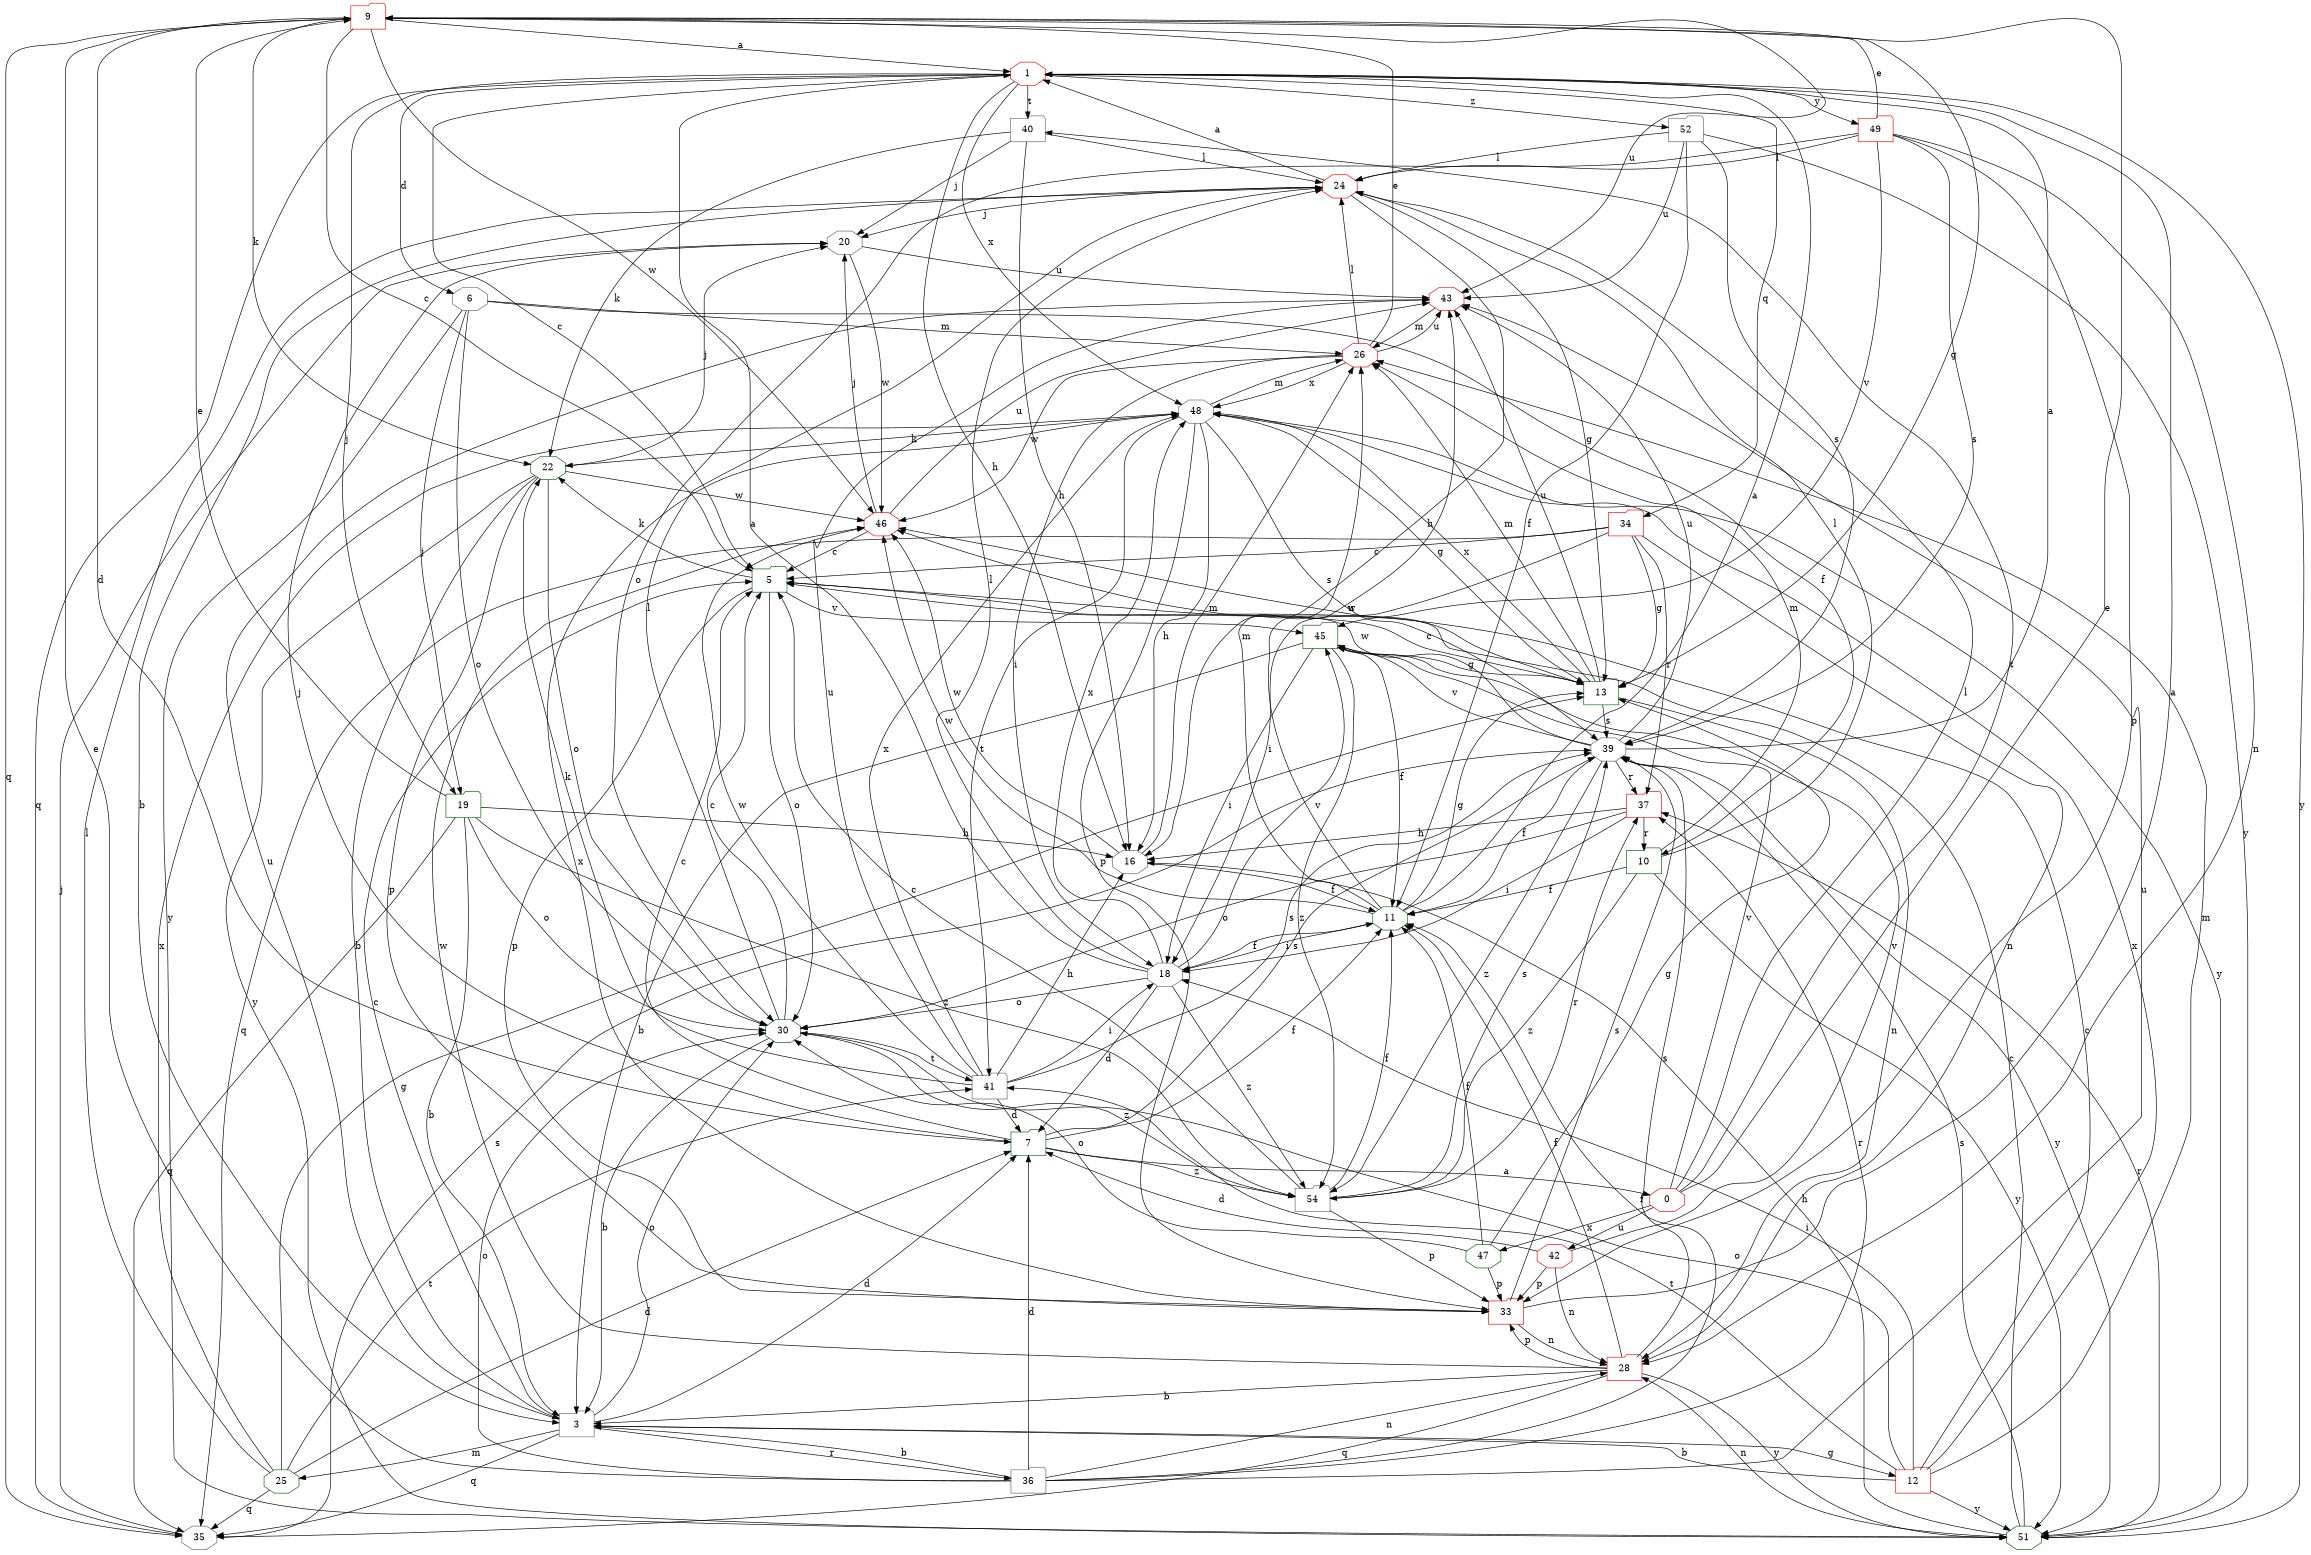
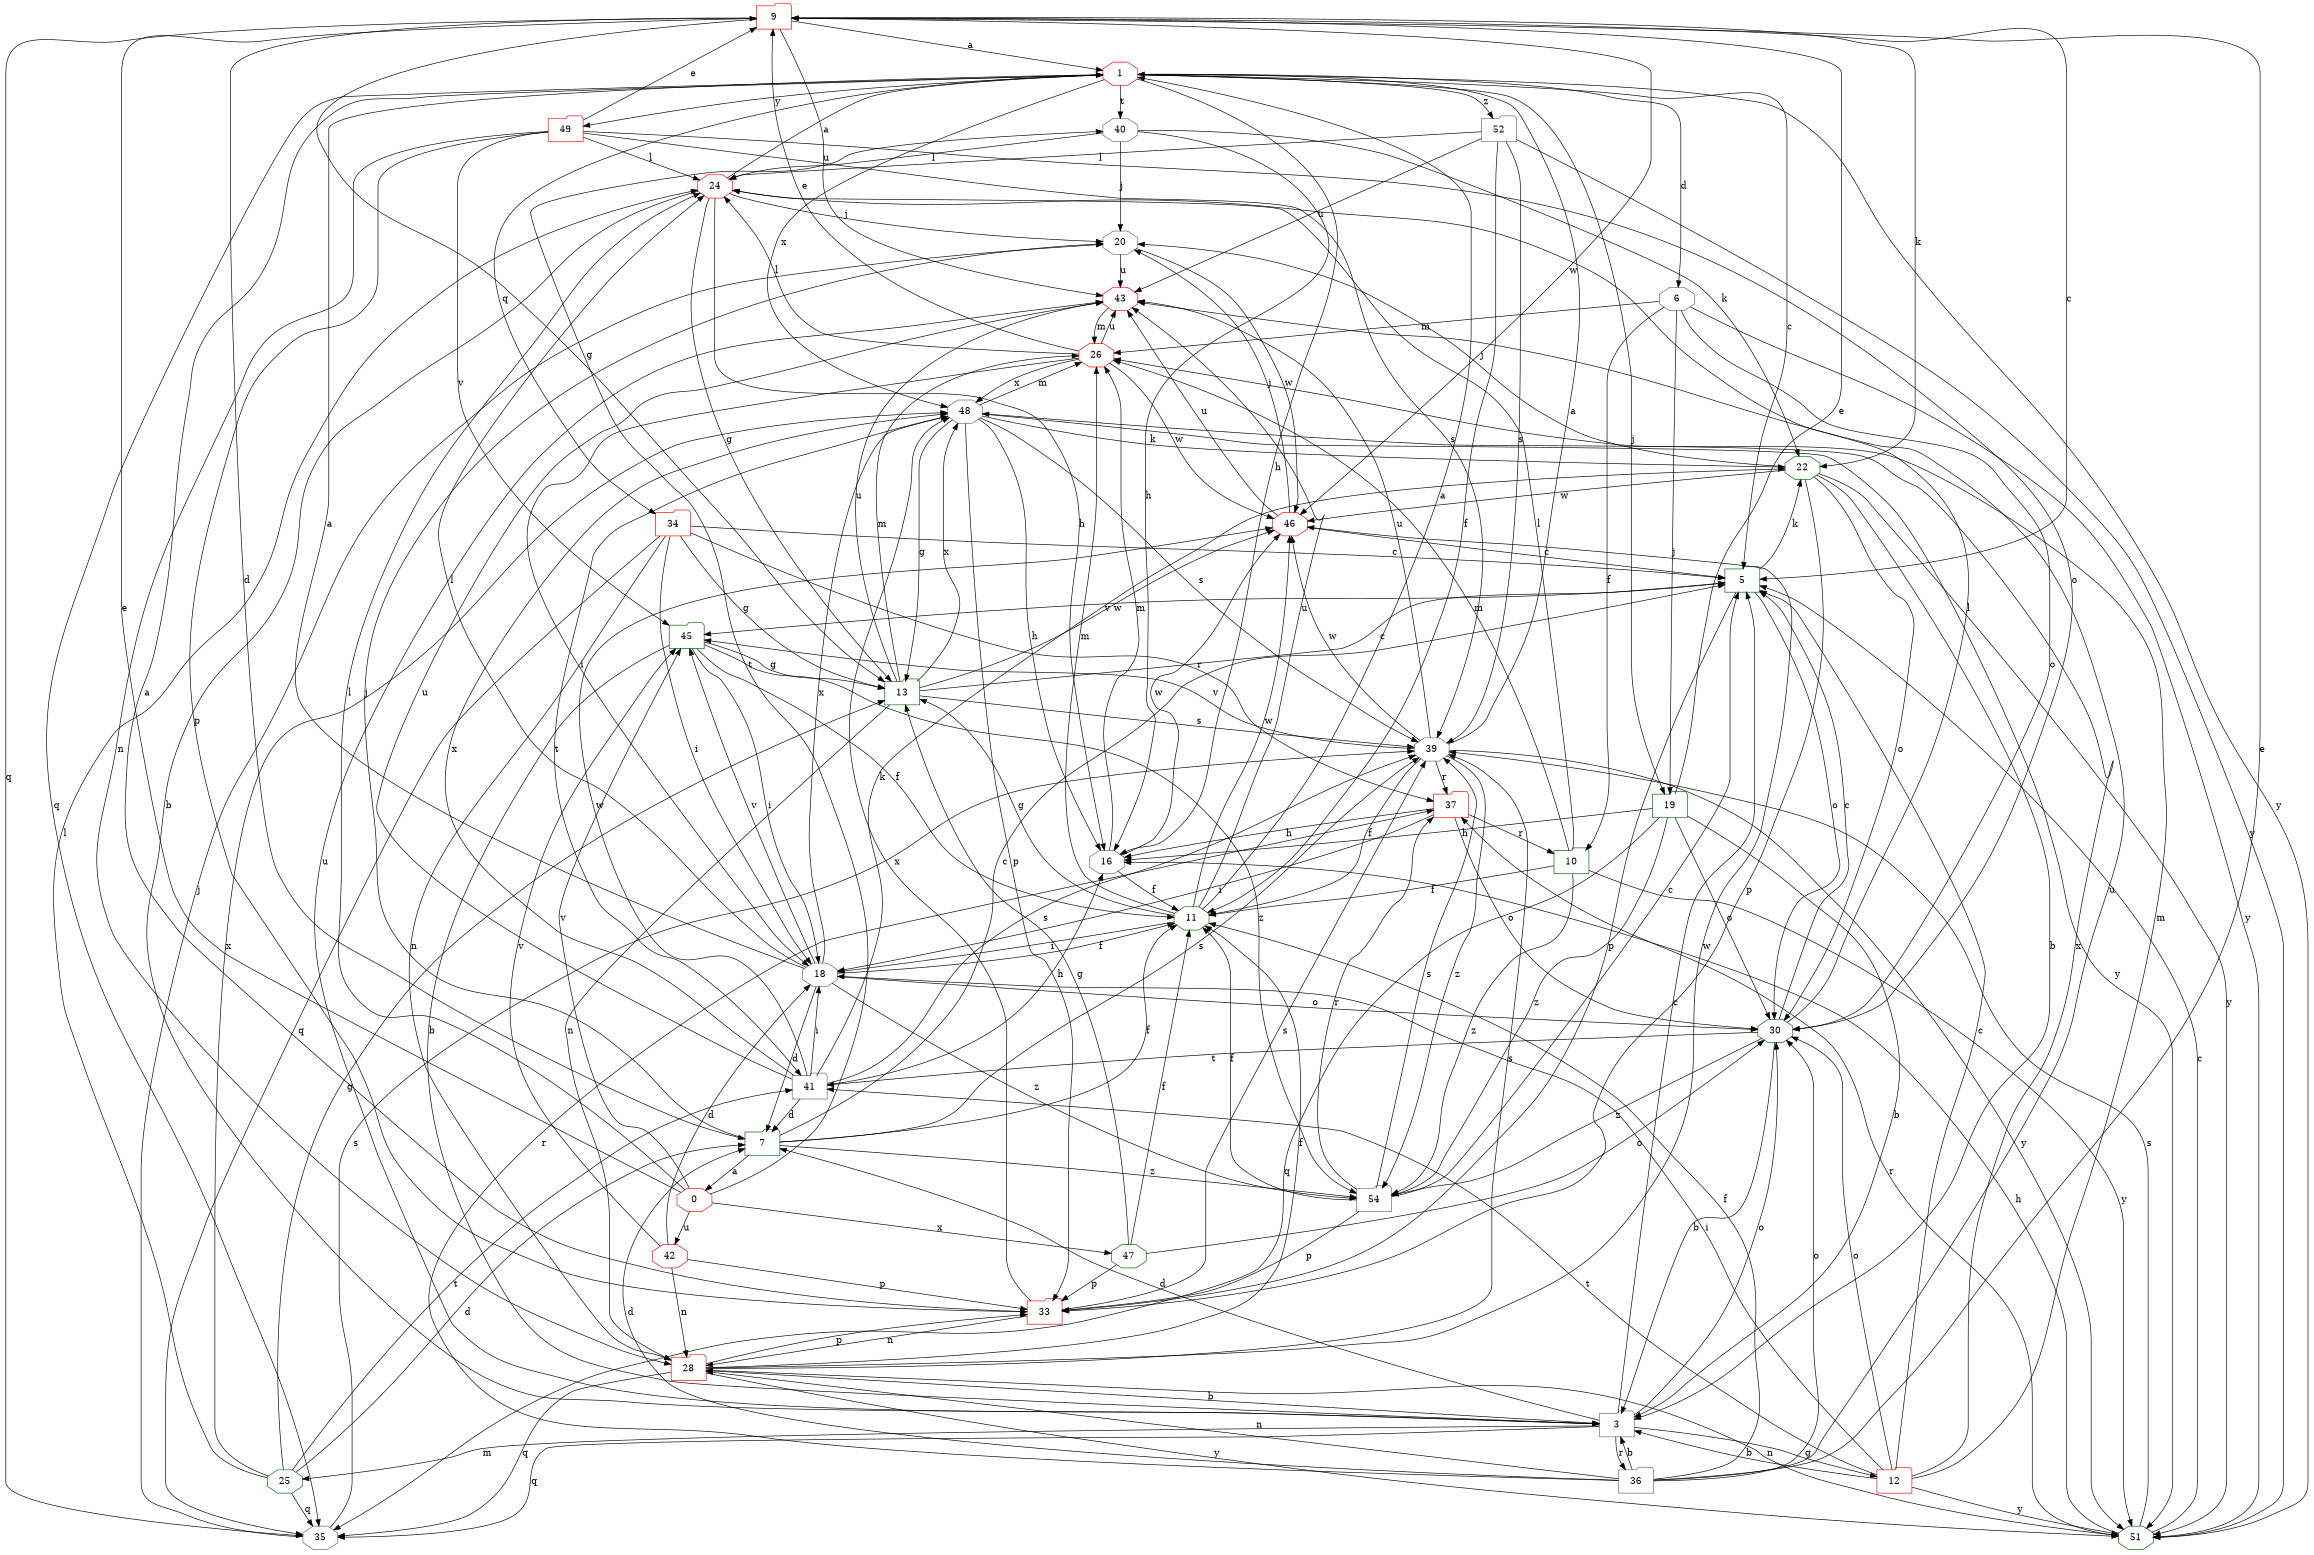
node "40": shape folder -> octagon
edge "42" -> "7": now "42" -> "18"
